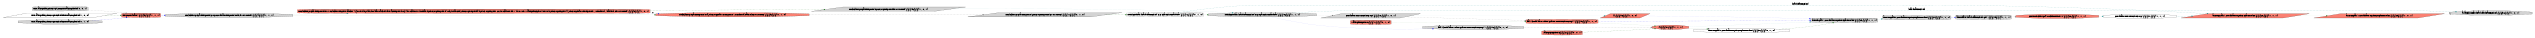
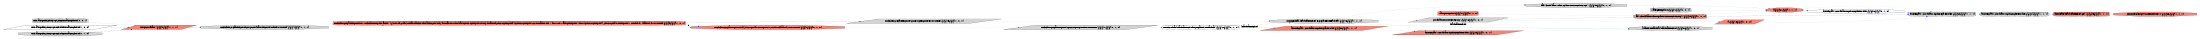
node "setupCoordinator()@@@3@@@['1', '1', '1']": shape cylinder -> parallelogram
node "coordinator.ensureActiveGroup()@@@27@@@['1', '1', '1']": removed
node "assertFalse(heartbeatReceived.get())@@@25@@@['1', '1', '1']": fillcolor lightgrey -> salmon
node "WakeupException e@@@21@@@['0', '0', '1']": fillcolor salmon -> lightgrey
